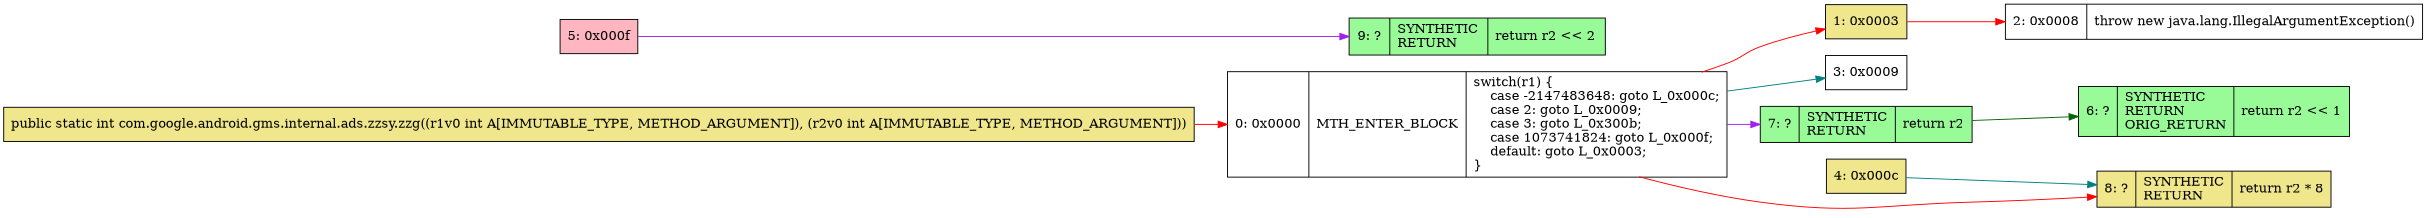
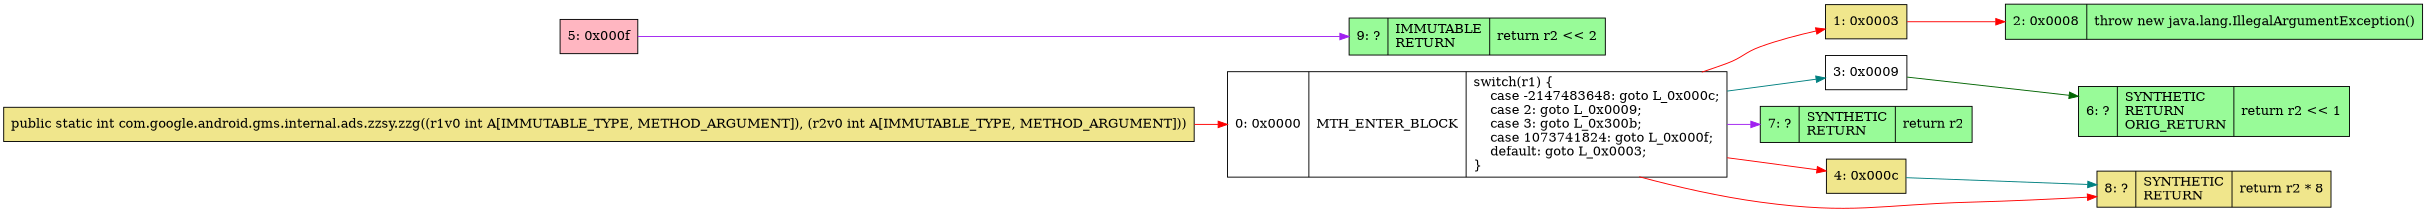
node "2: 0x0008": fillcolor white -> palegreen
node "9: ?": text "SYNTHETIC" -> "IMMUTABLE"
edge "7: ?" -> "6: ?": now "3: 0x0009" -> "6: ?"
edge "0: 0x0000" -> "4: 0x000c": added
